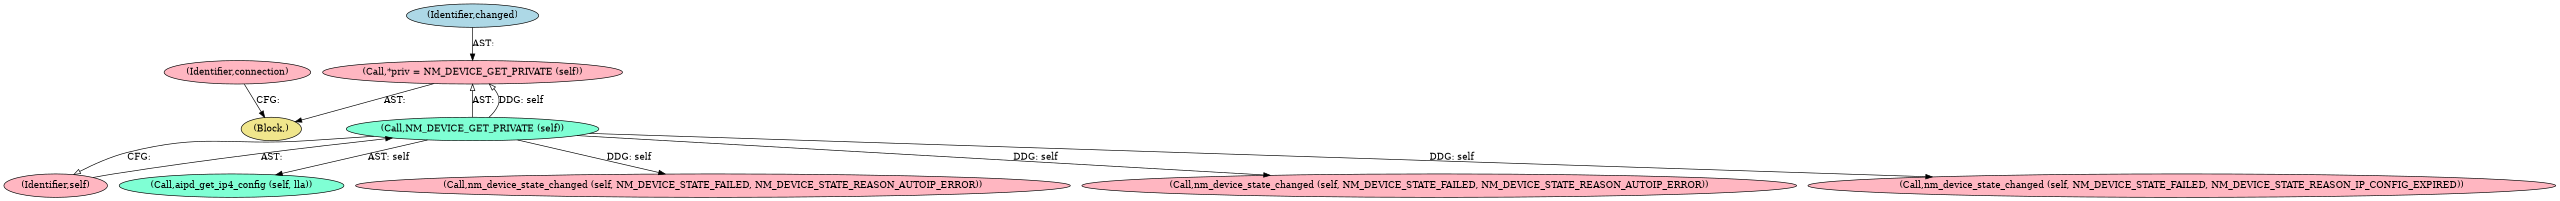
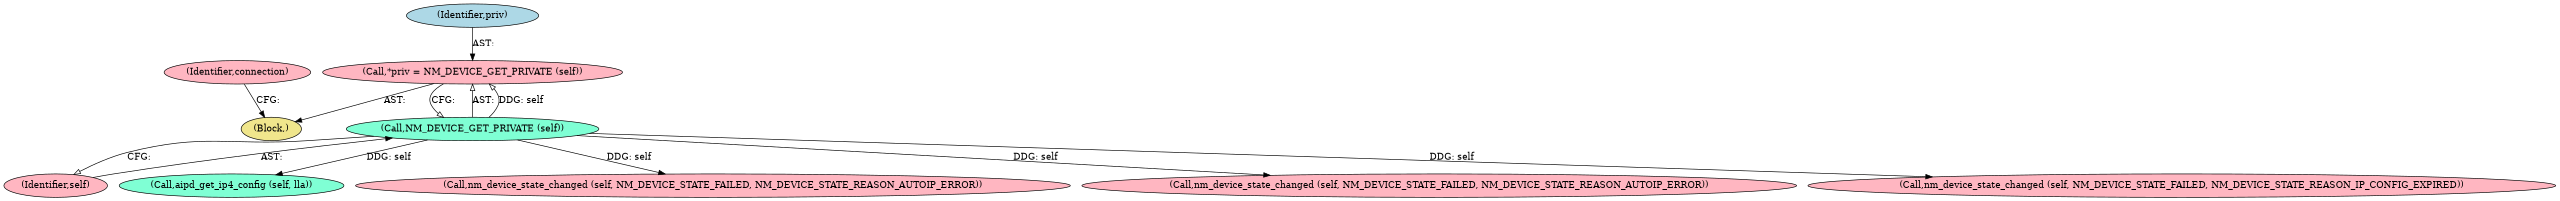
node "(Identifier,changed)": label "(Identifier,changed)" -> "(Identifier,priv)"
edge "(Call,*priv = NM_DEVICE_GET_PRIVATE (self))" -> "(Call,NM_DEVICE_GET_PRIVATE (self))": added, label "CFG:"
edge "(Call,NM_DEVICE_GET_PRIVATE (self))" -> "(Call,aipd_get_ip4_config (self, lla))": label "AST: self" -> "DDG: self"
